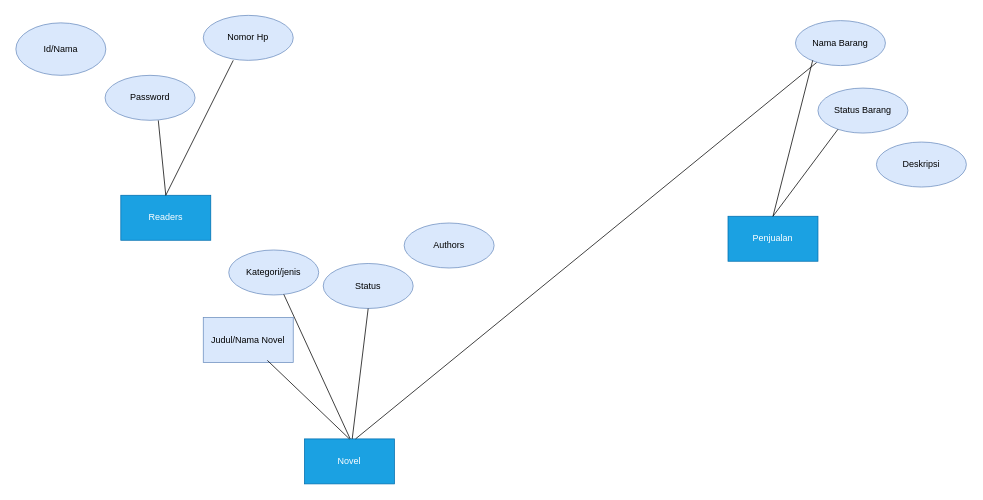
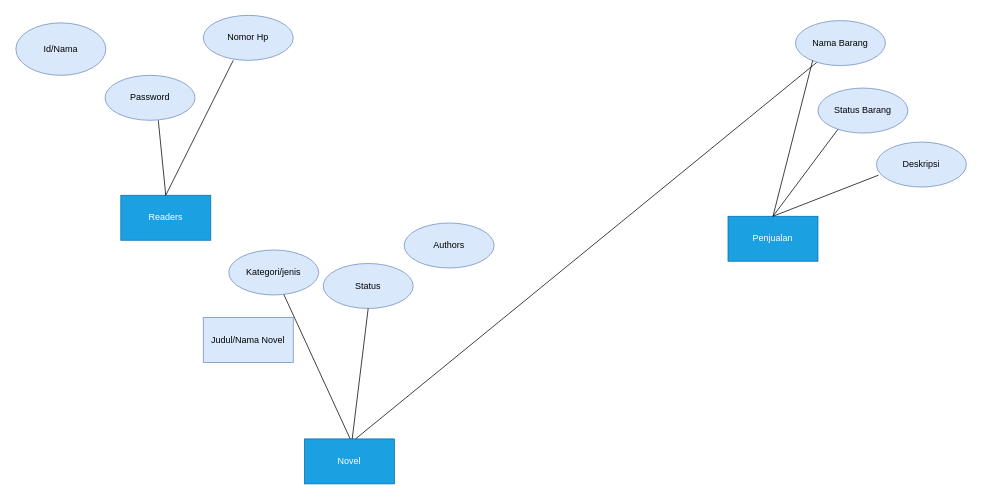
edge "Deskripsi" -- "Penjualan": added
edge "Judul/Nama Novel" -- "Novel": removed
